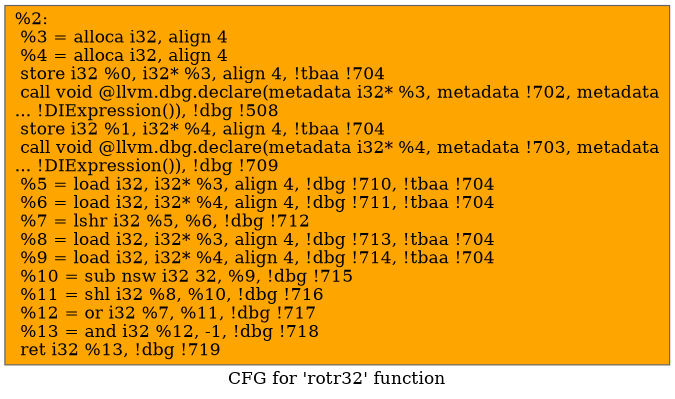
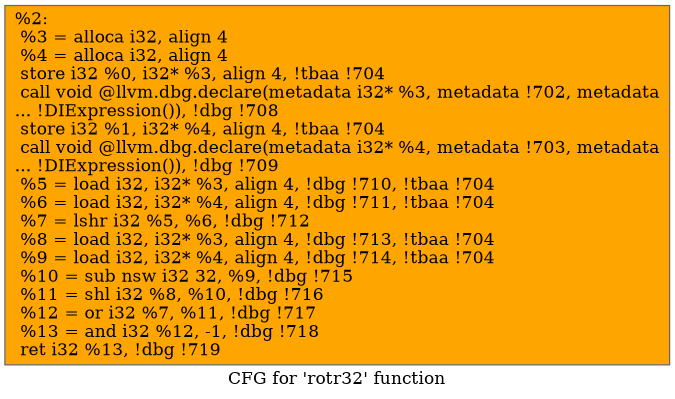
node "%2:": text "... !DIExpression()), !dbg !508" -> "... !DIExpression()), !dbg !708"
